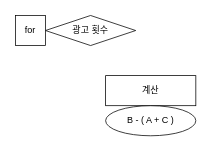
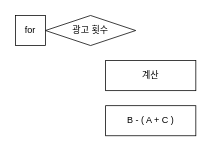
node "계산": moved (150, 90) -> (150, 75)
node "B - ( A + C )": shape ellipse -> rectangle
